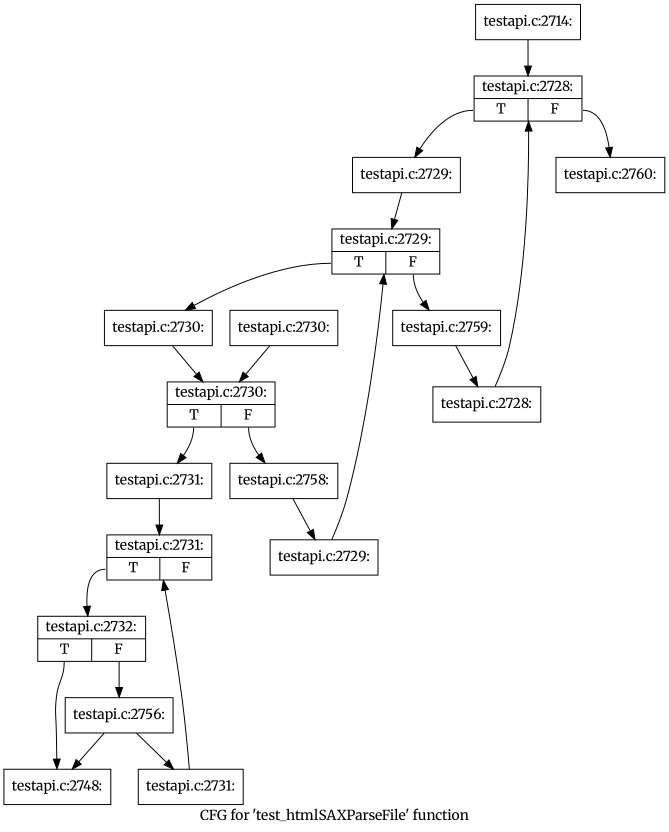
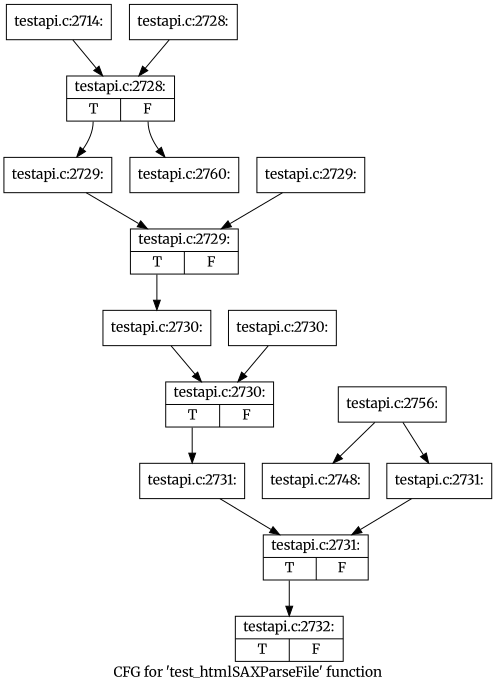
node "testapi.c:2759:": removed
node "testapi.c:2758:": removed
edge "testapi.c:2732:" -> "testapi.c:2756:": removed
edge "testapi.c:2732:" -> "testapi.c:2748:": removed
